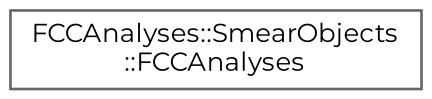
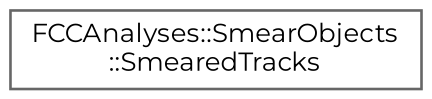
node "FCCAnalyses::SmearObjects ::FCCAnalyses": label "FCCAnalyses::SmearObjects ::FCCAnalyses" -> "FCCAnalyses::SmearObjects ::SmearedTracks"
